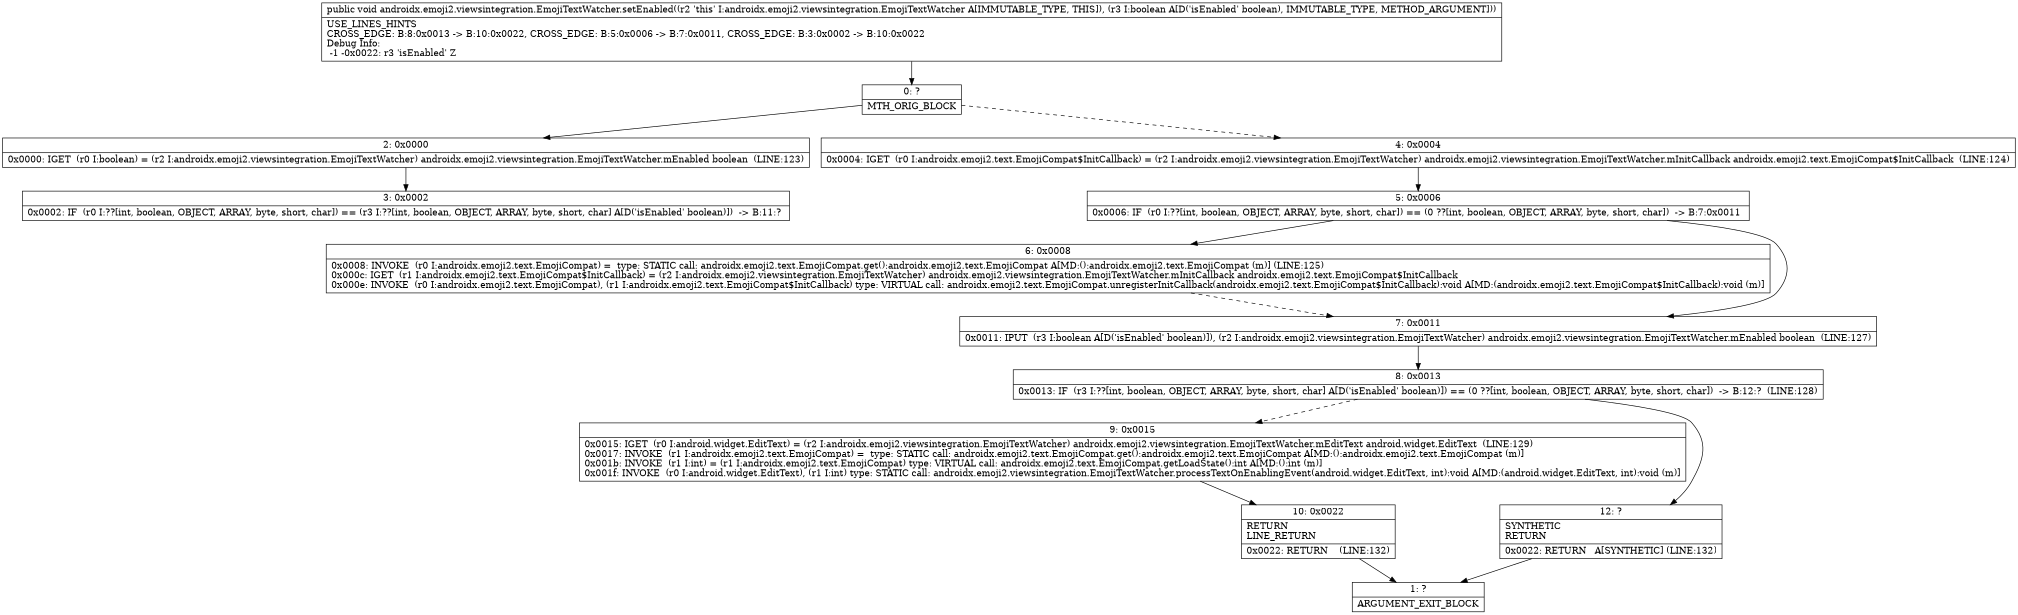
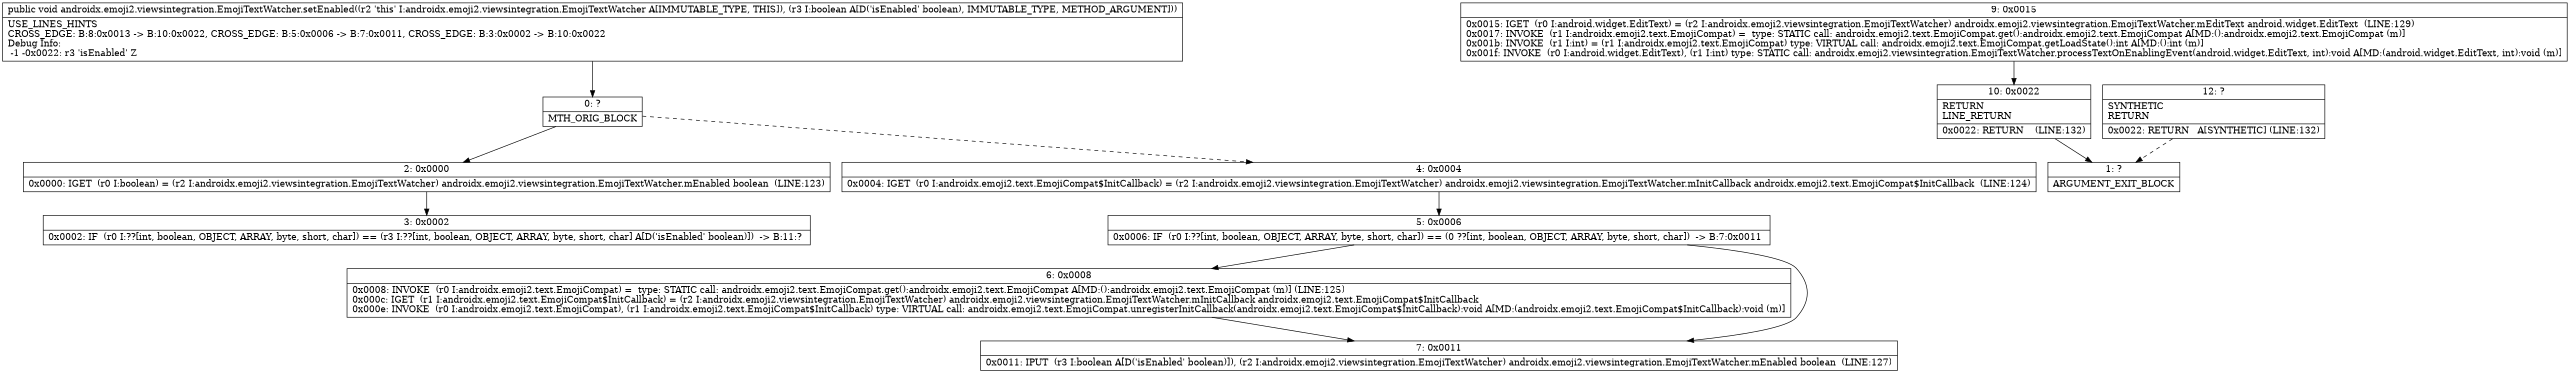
edge "6: 0x0008" -> "7: 0x0011": style dashed -> solid
node "8: 0x0013": removed
edge "12: ?" -> "1: ?": style solid -> dashed
